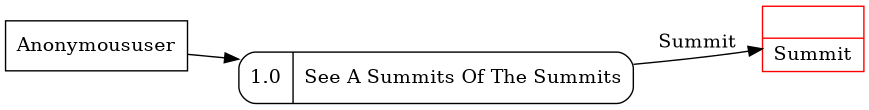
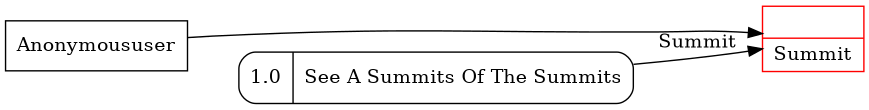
edge "Anonymoususer" -> "1.0": now "Anonymoususer" -> "Summit"
